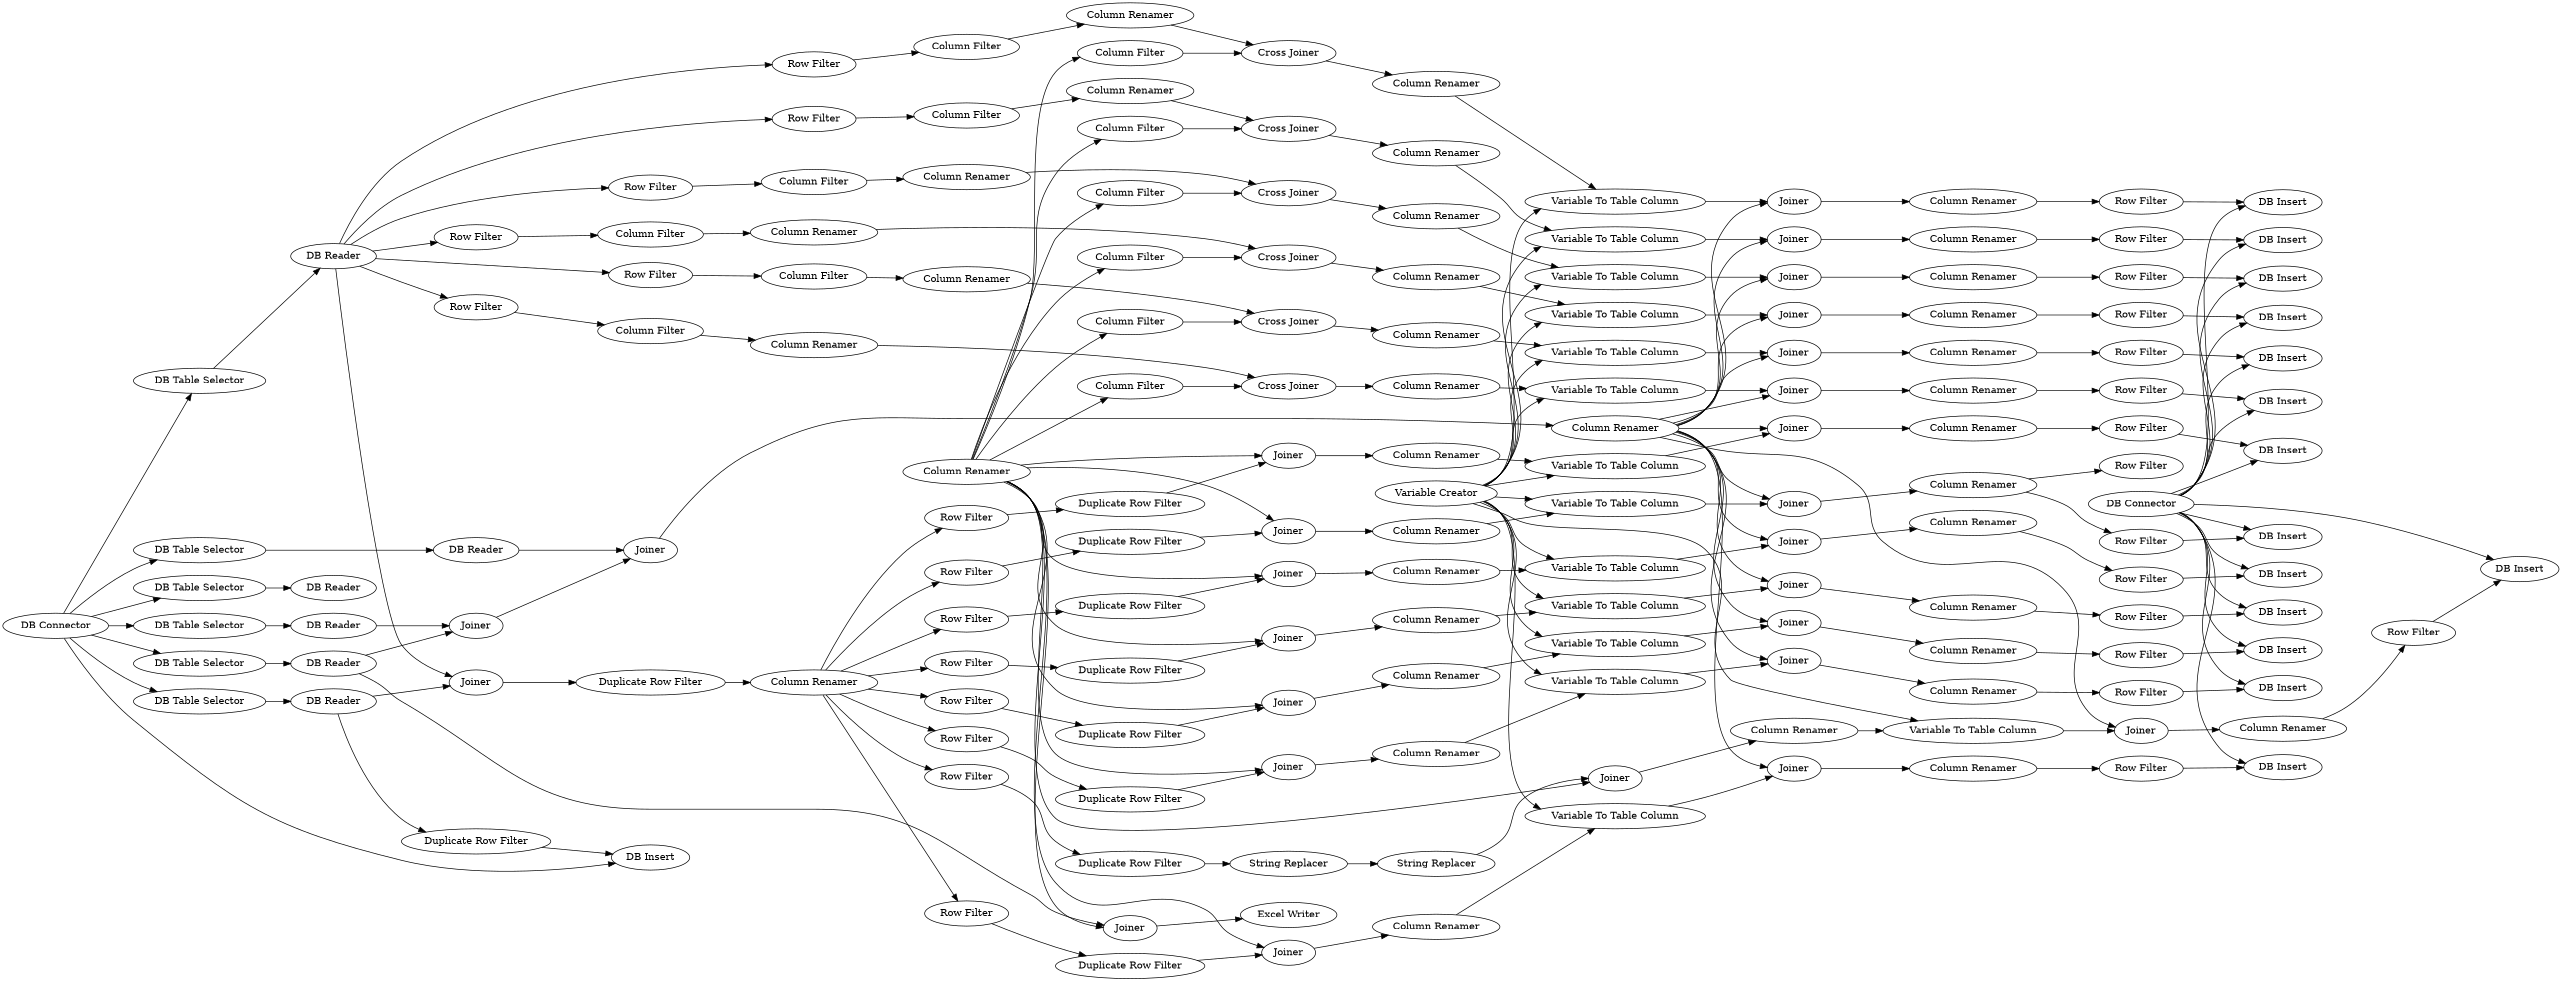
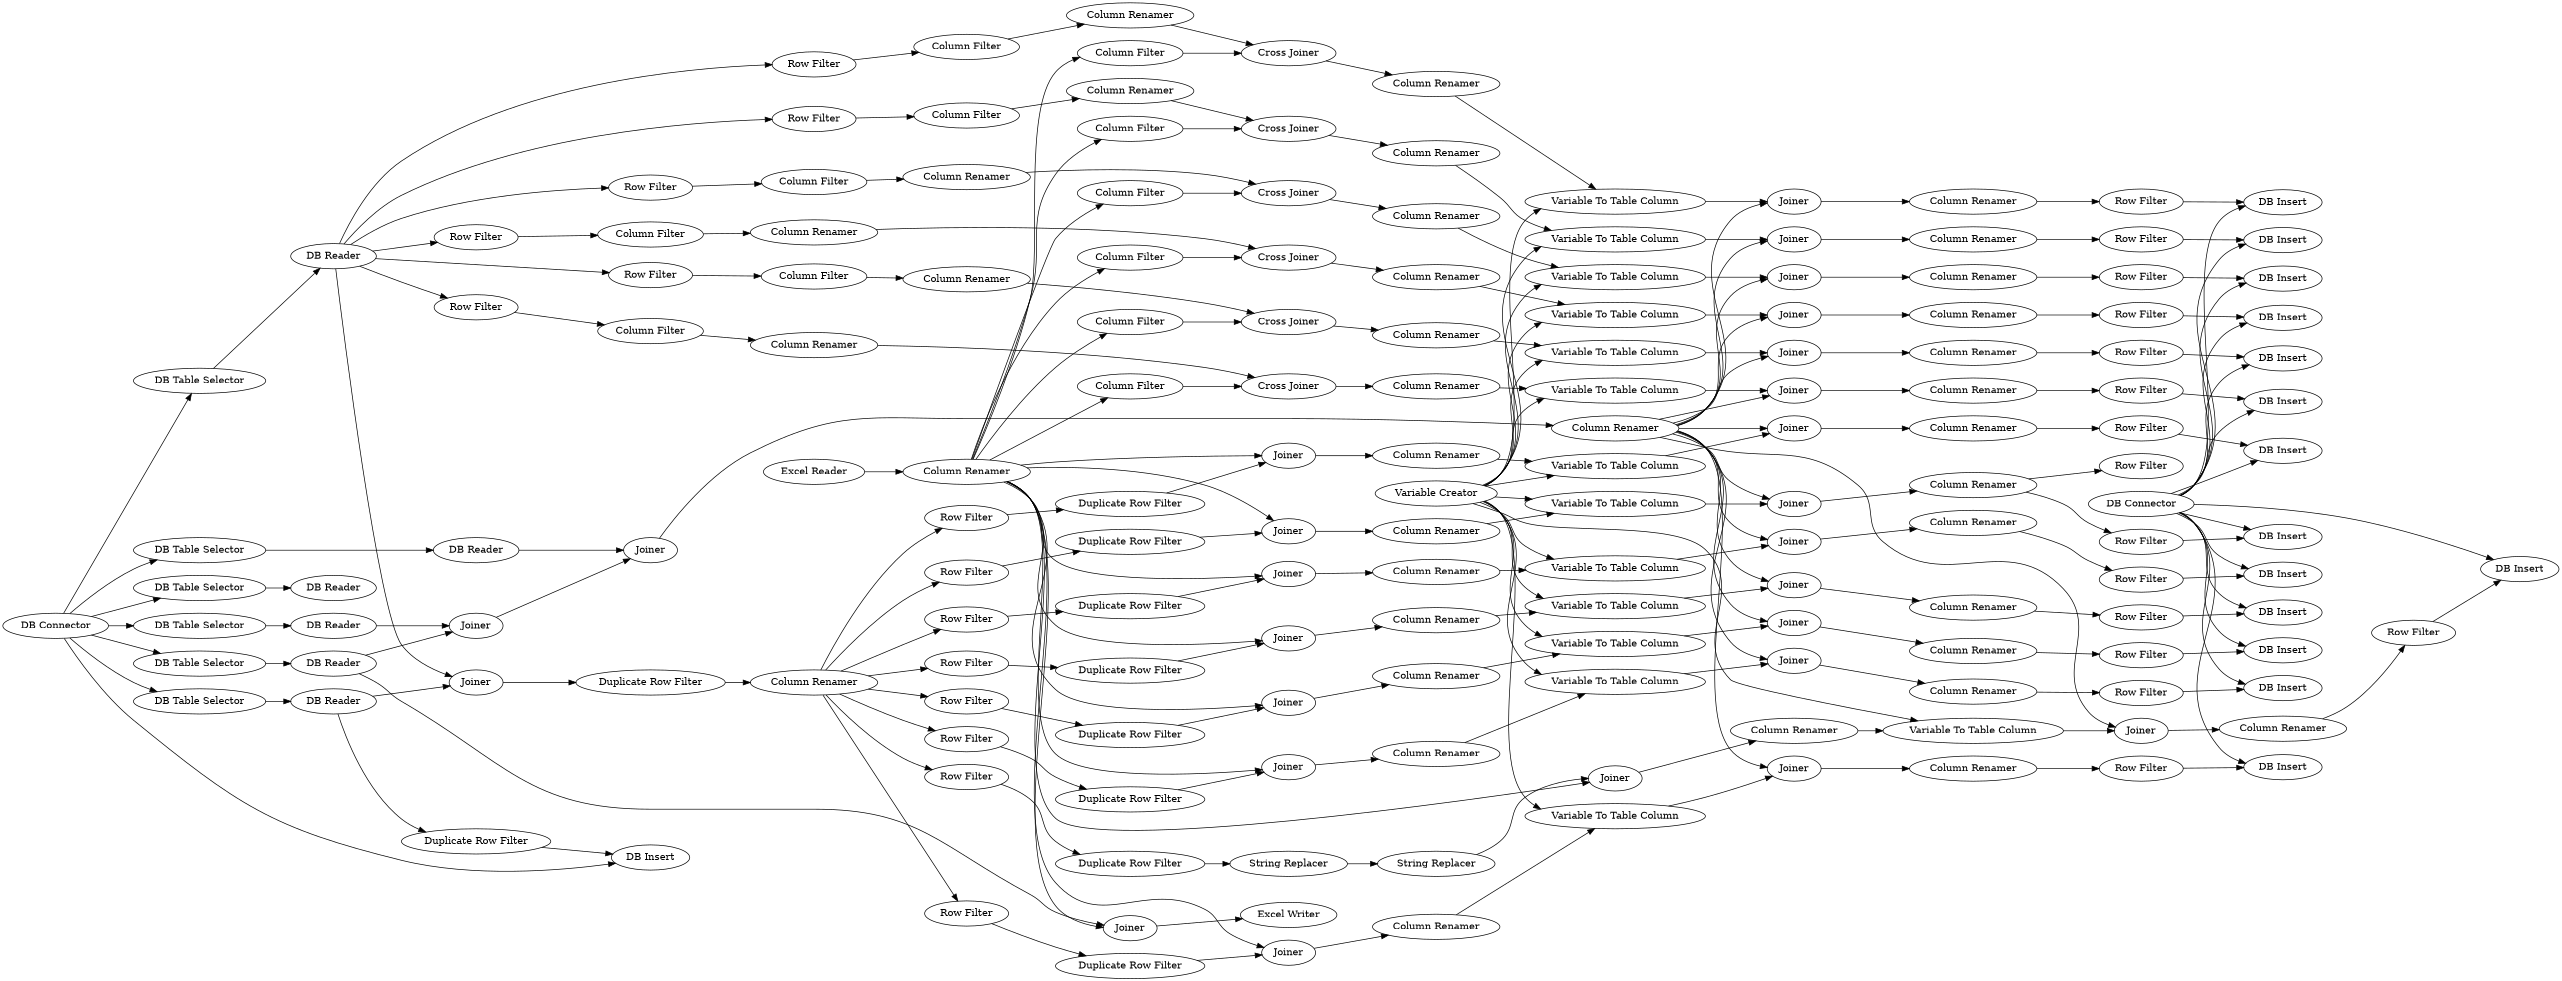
node "Excel Reader": added
